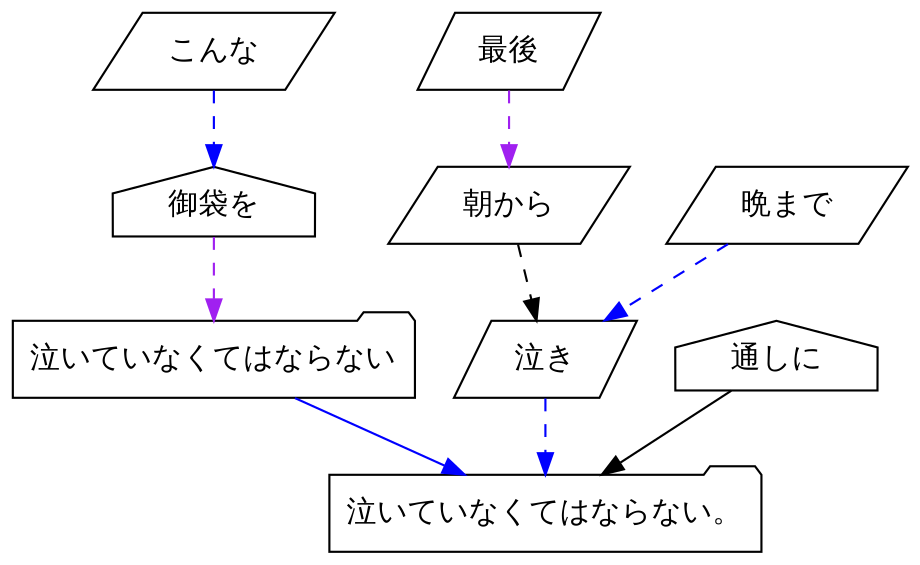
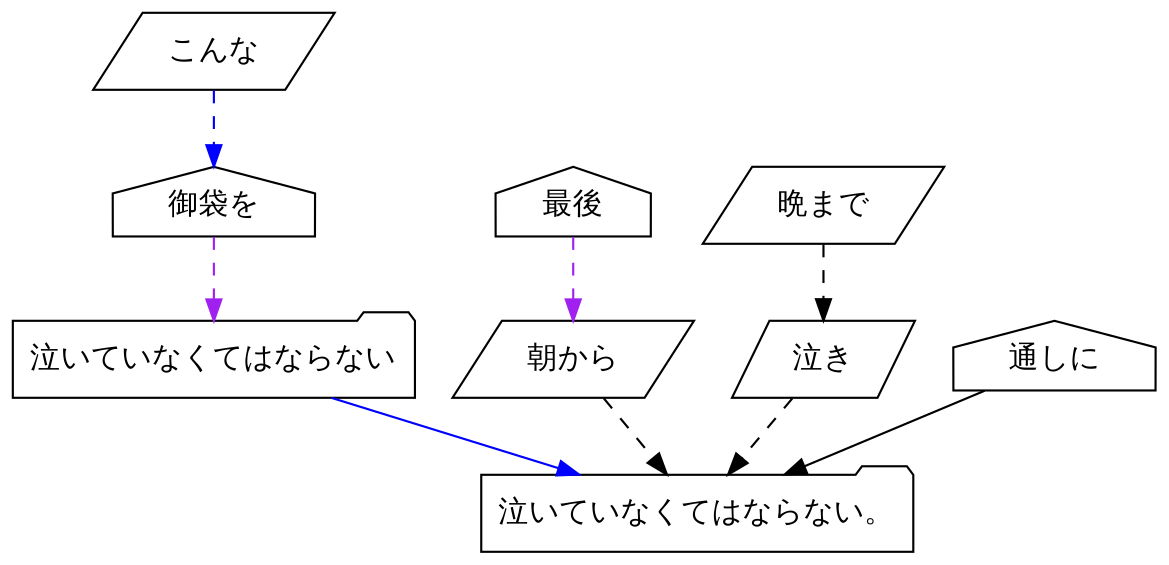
node "最後": shape parallelogram -> house
edge "朝から" -> "泣き": now "朝から" -> "泣いていなくてはならない。"
edge "晩まで" -> "泣き": color blue -> black
edge "泣き" -> "泣いていなくてはならない。": color blue -> black
